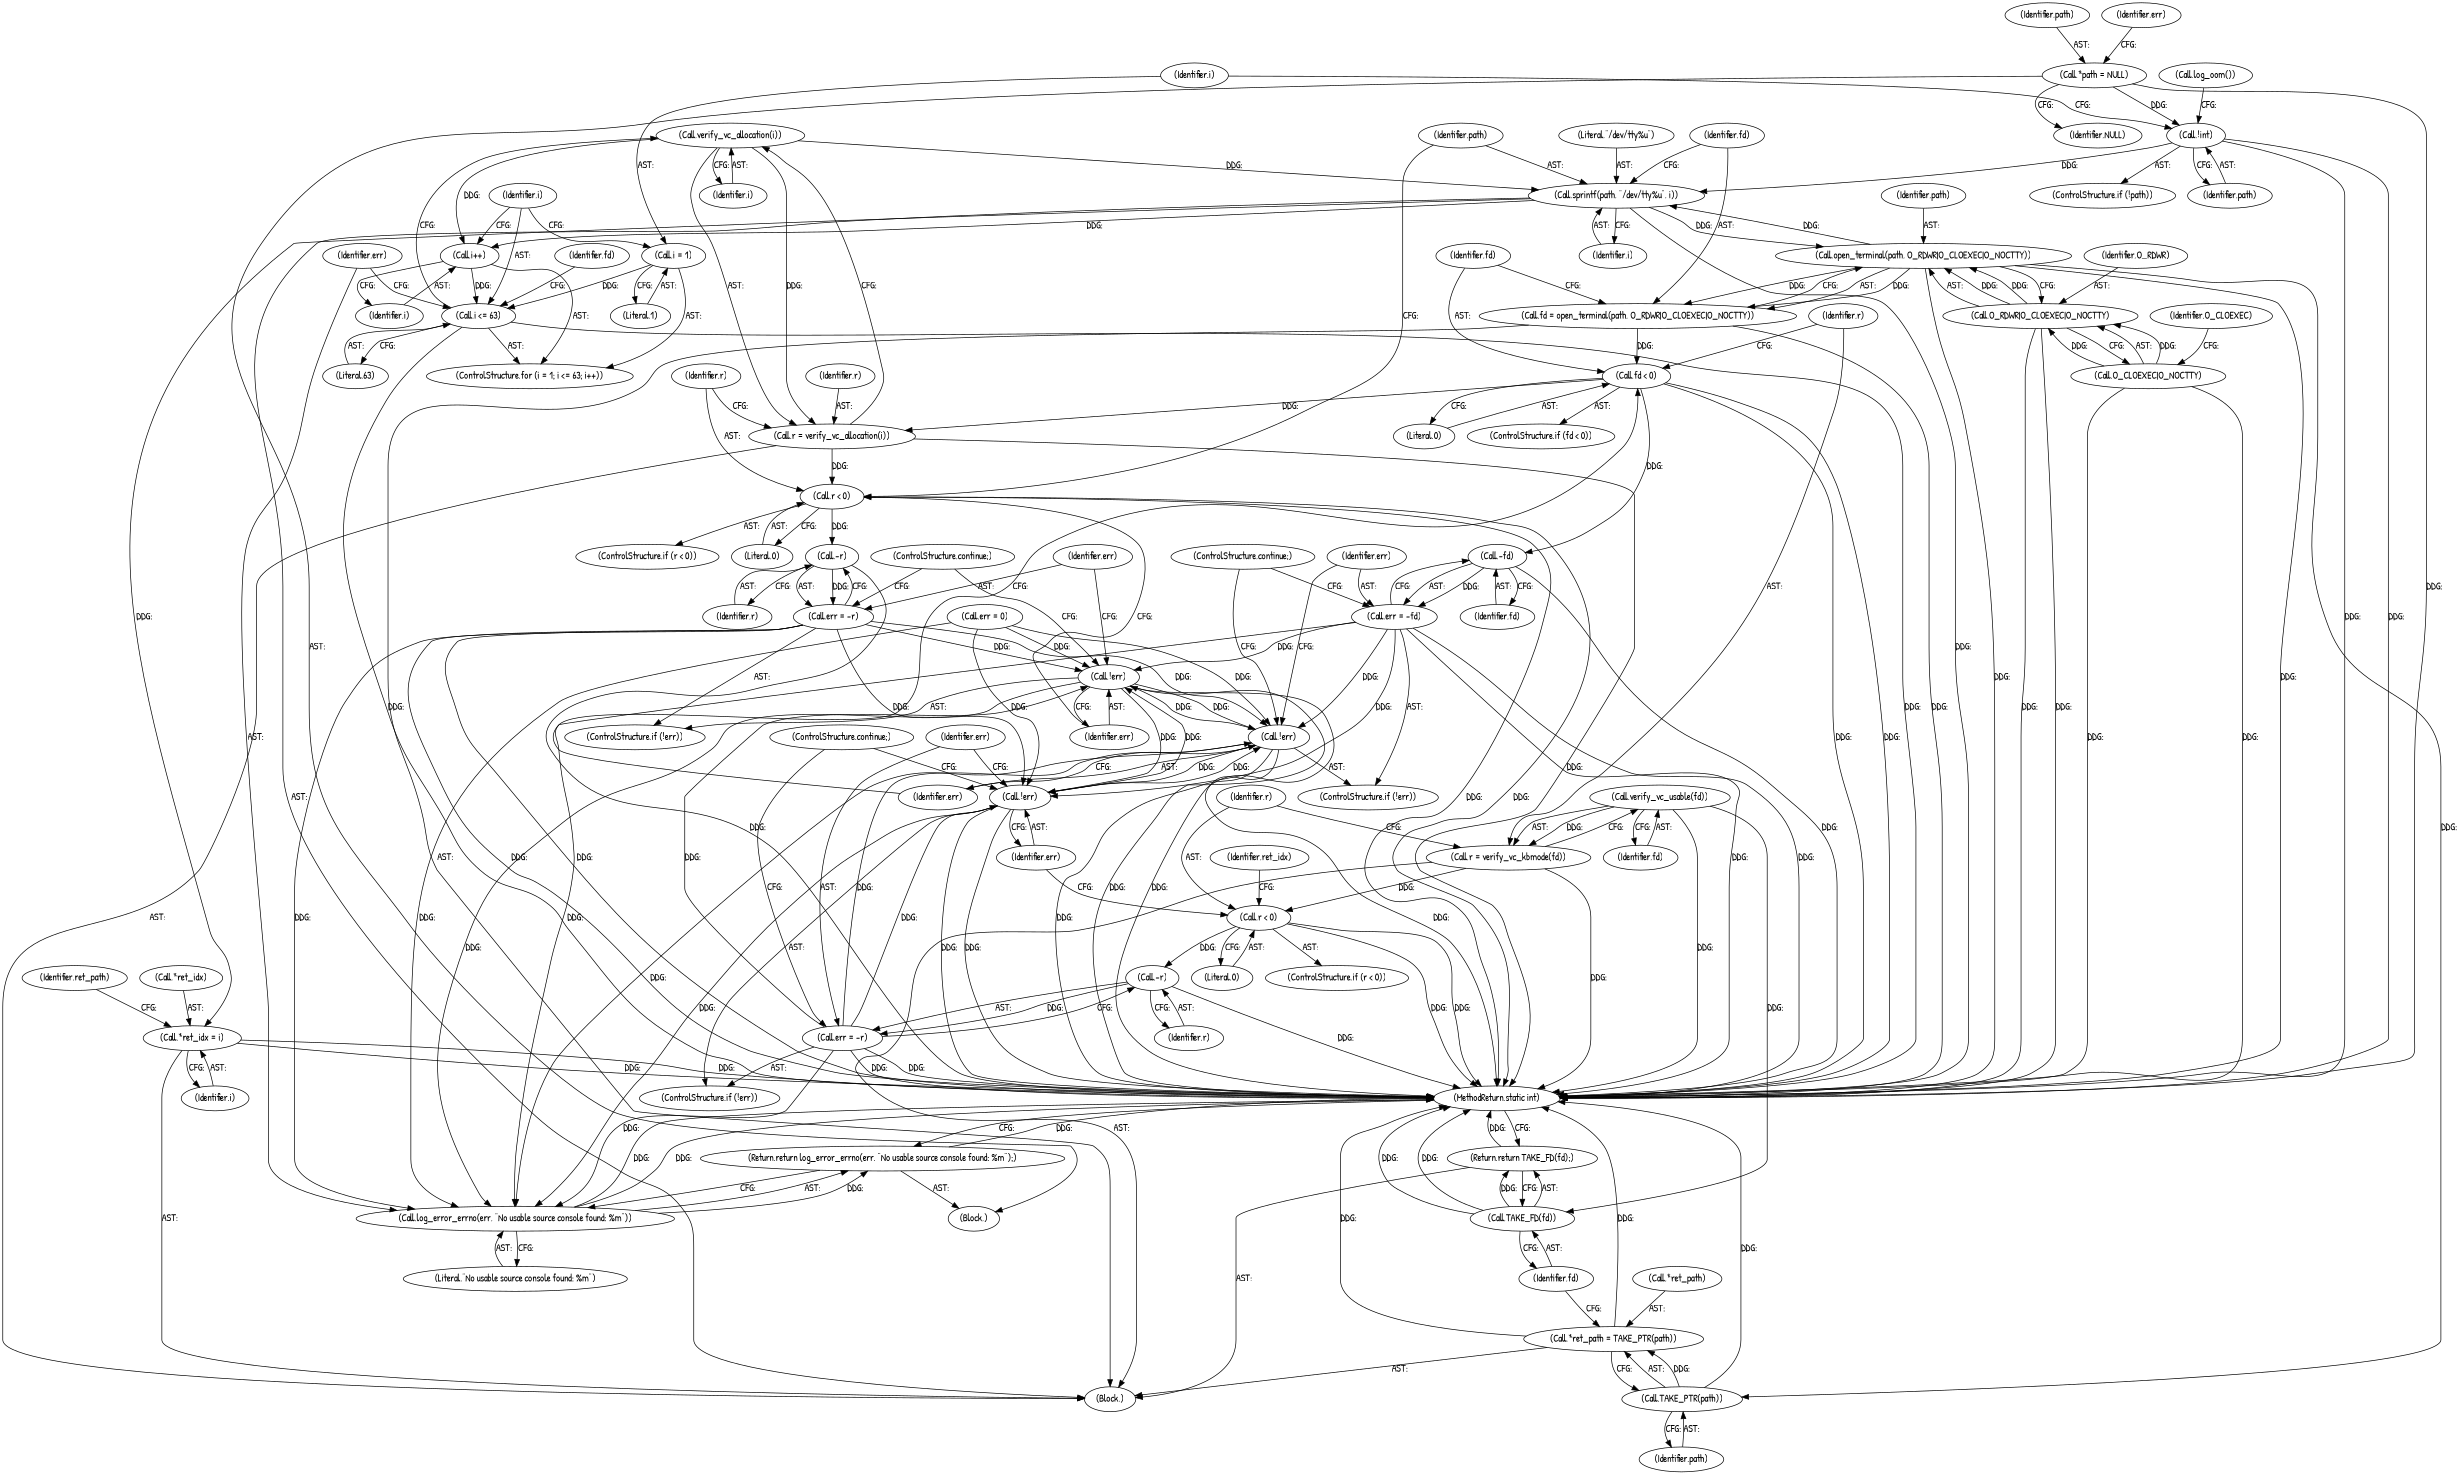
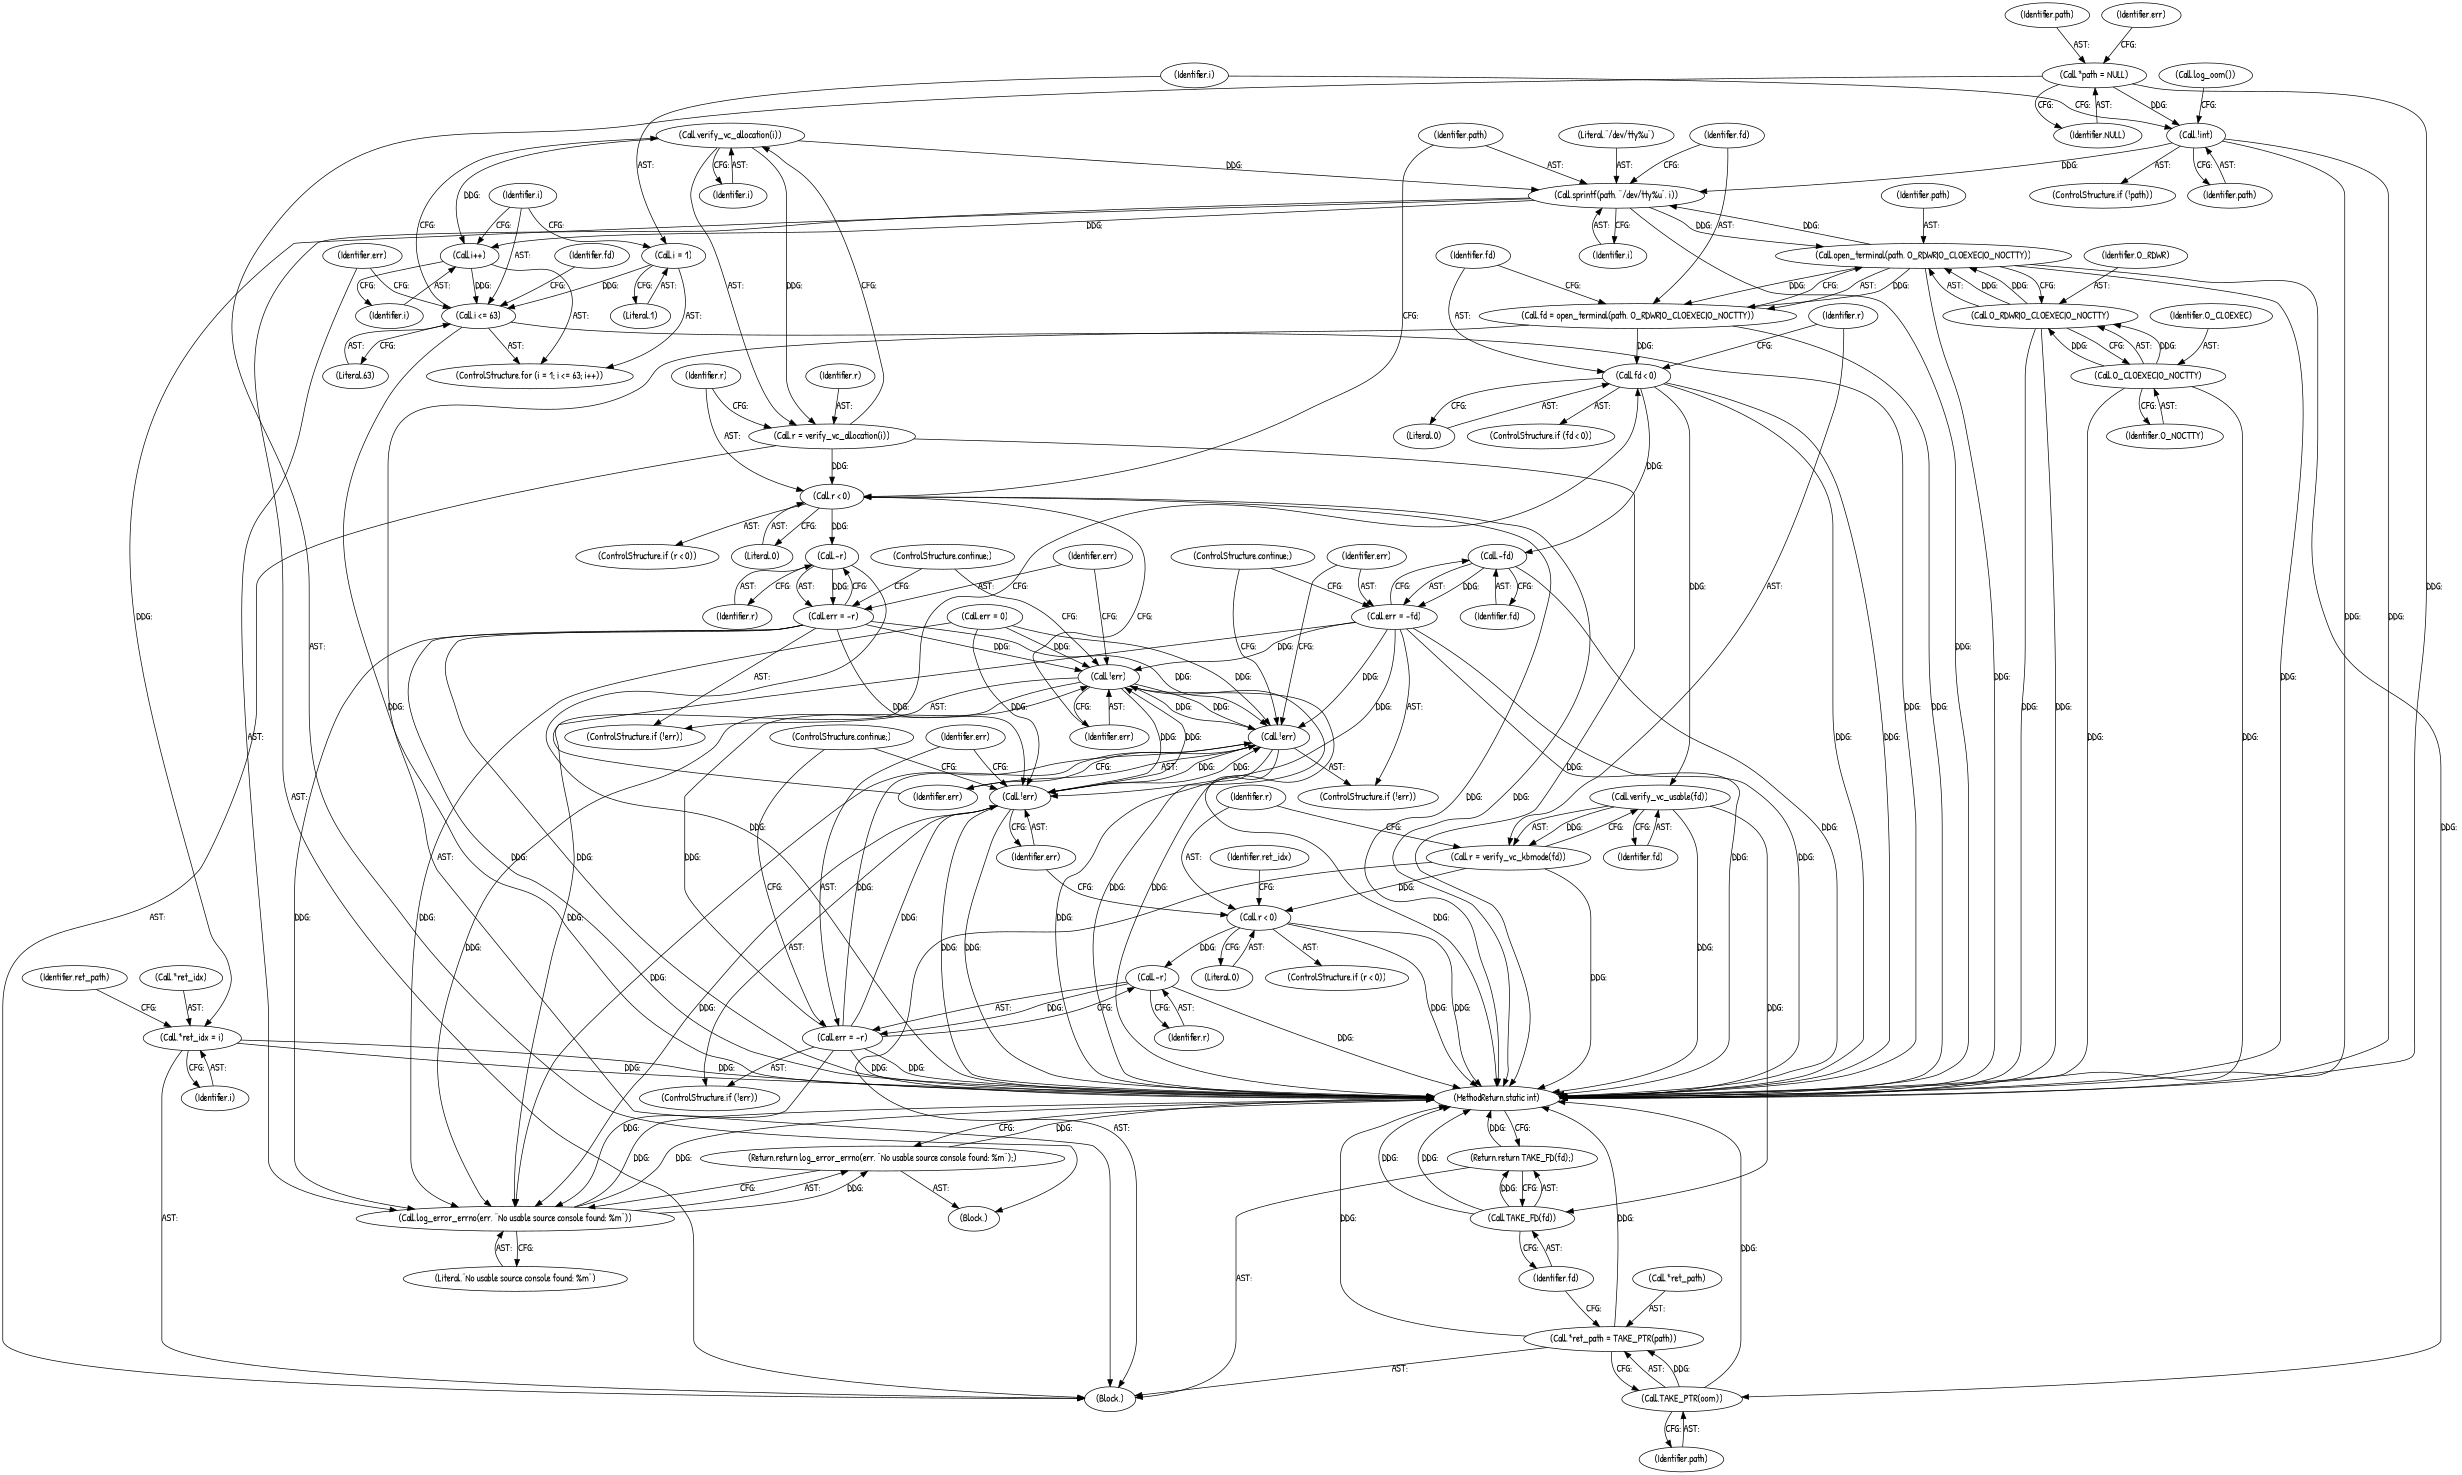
edge "(Identifier,NULL)" -> "(Call,*path = NULL)": added, label "AST:"
edge "(Identifier,O_CLOEXEC)" -> "(Call,O_CLOEXEC|O_NOCTTY)": label "CFG: " -> "AST: "
edge "(Call,fd < 0)" -> "(Call,r = verify_vc_allocation(i))": now "(Call,fd < 0)" -> "(Call,verify_vc_usable(fd))"
node "(Identifier,O_NOCTTY)": added
node "(Call,TAKE_PTR(path))": label "(Call,TAKE_PTR(path))" -> "(Call,TAKE_PTR(oom))"
